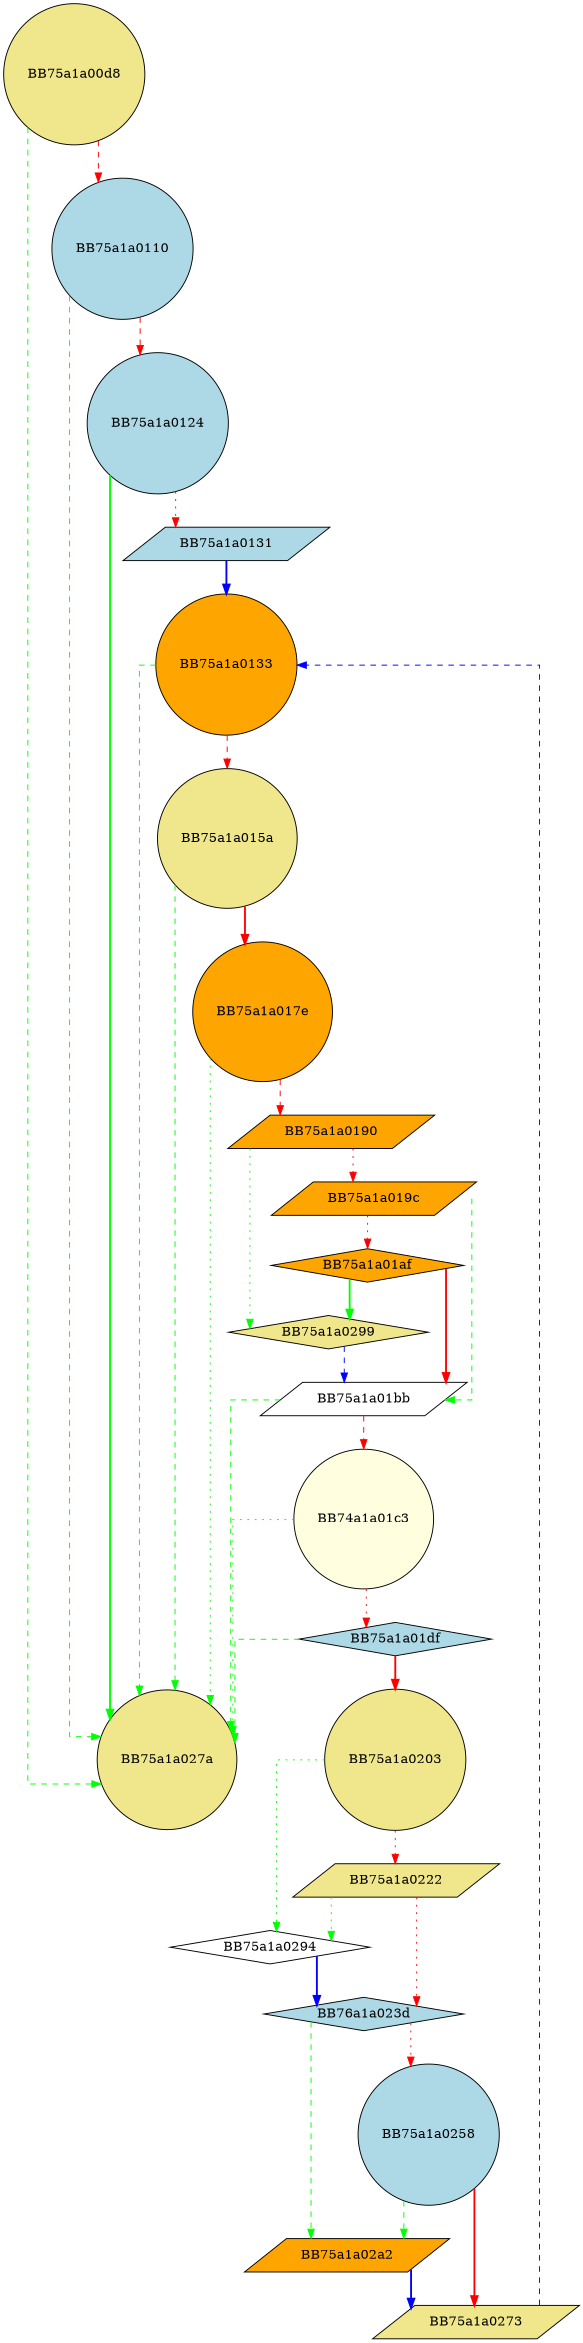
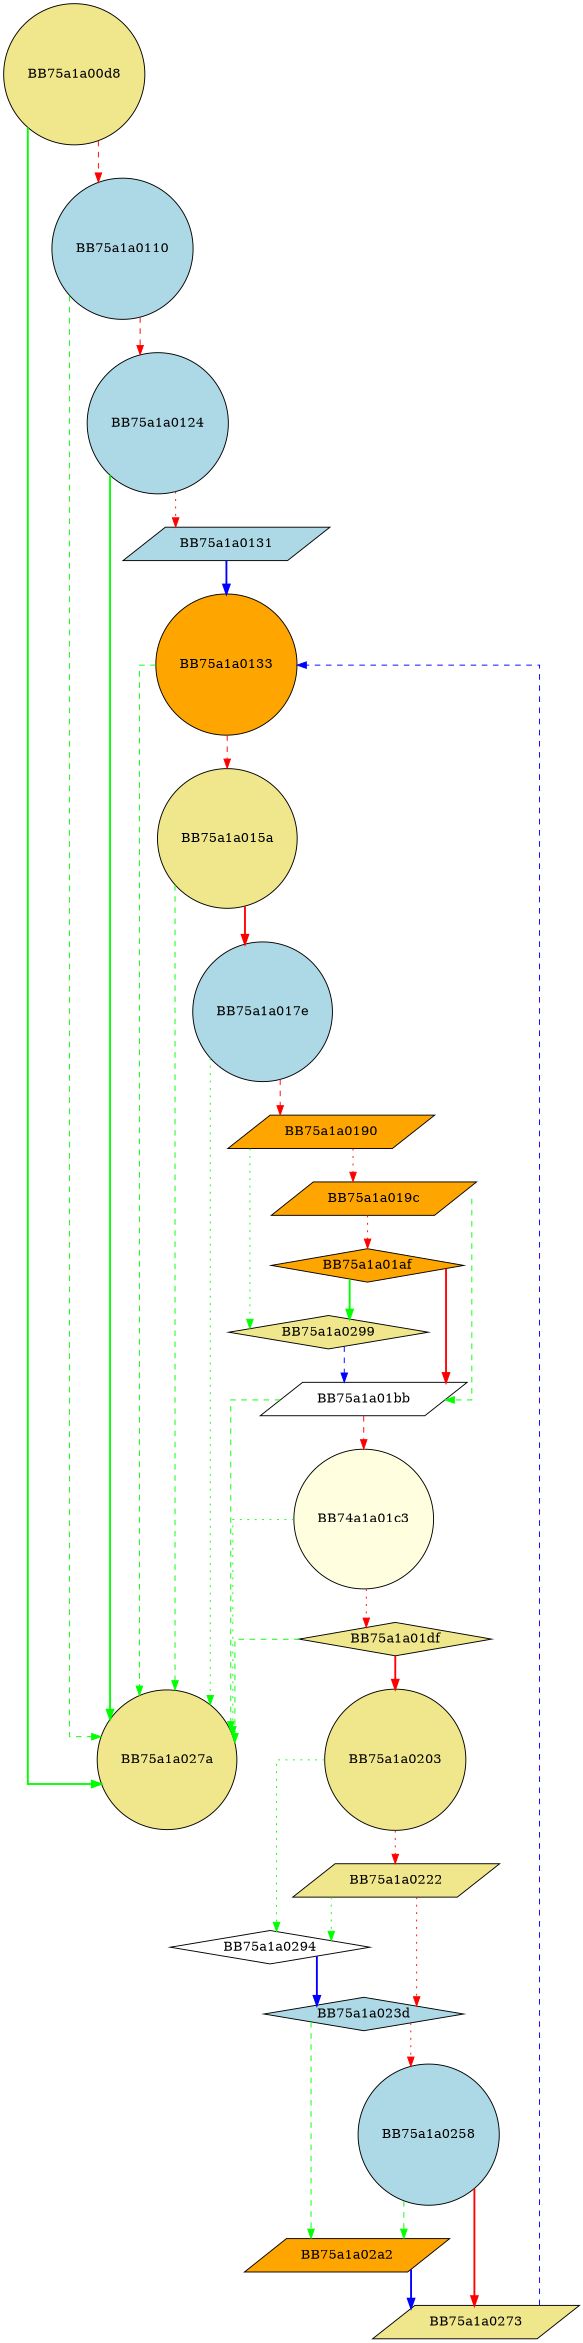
edge "BB75a1a00d8" -> "BB75a1a027a": style dashed -> bold
node "BB75a1a017e": fillcolor orange -> lightblue
node "BB75a1a01df": fillcolor lightblue -> khaki
node "BB76a1a023d": label "BB76a1a023d" -> "BB75a1a023d"
